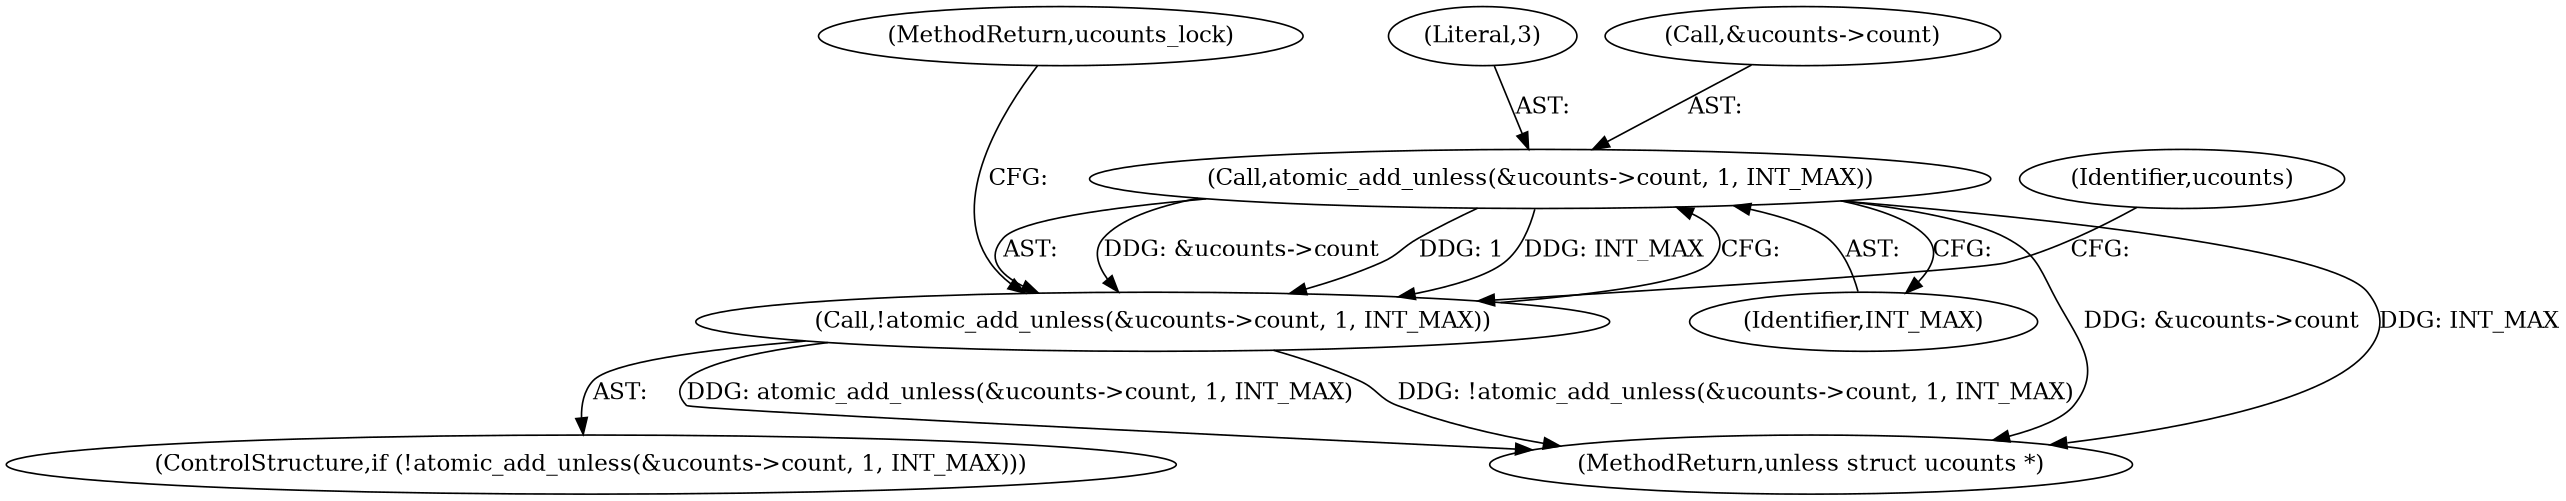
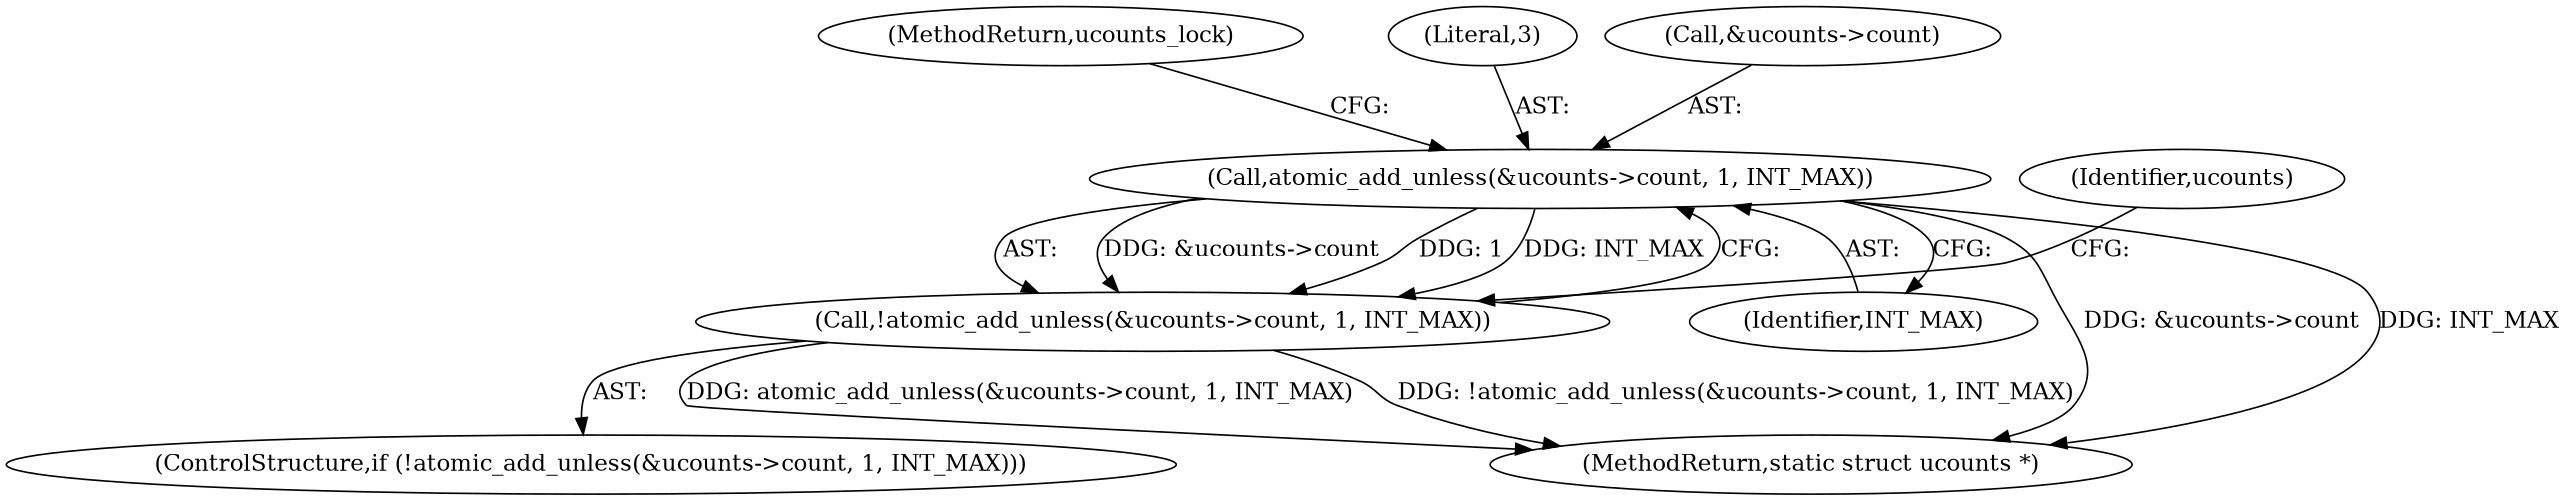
edge "(MethodReturn,ucounts_lock)" -> "(Call,!atomic_add_unless(&ucounts->count, 1, INT_MAX))": now "(MethodReturn,ucounts_lock)" -> "(Call,atomic_add_unless(&ucounts->count, 1, INT_MAX))"
node "(MethodReturn,unless struct ucounts *)": label "(MethodReturn,unless struct ucounts *)" -> "(MethodReturn,static struct ucounts *)"
